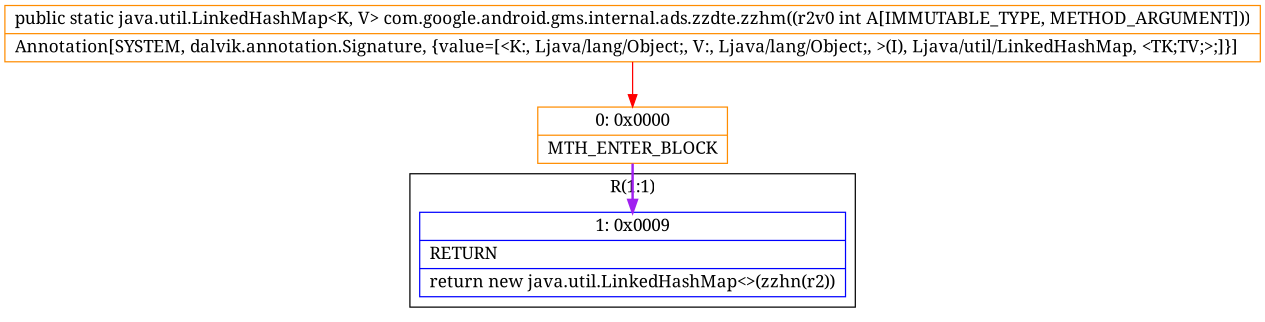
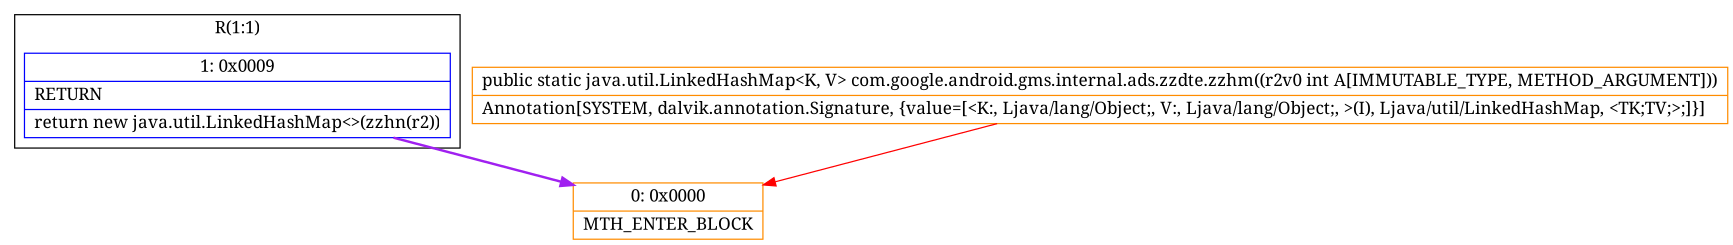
edge "0: 0x0000" -> "1: 0x0009": reversed
